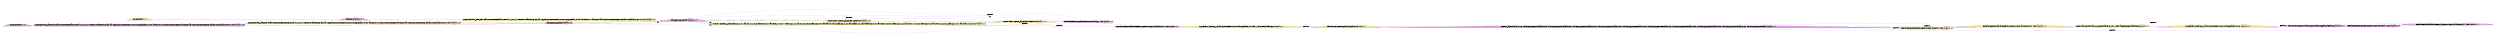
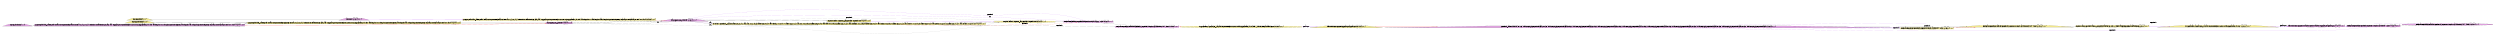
node "testGroupByWithOrderLimit2['0', '1', '0']": added
